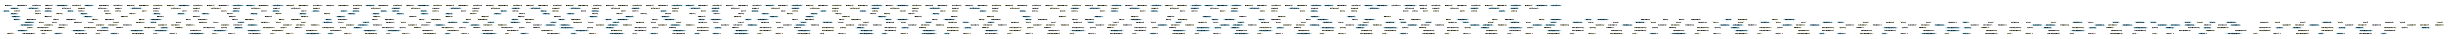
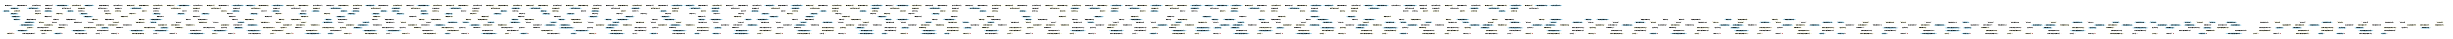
node "get_software_versions_00000220": added
node "MULTIQC_00000066": fillcolor skyblue -> white
